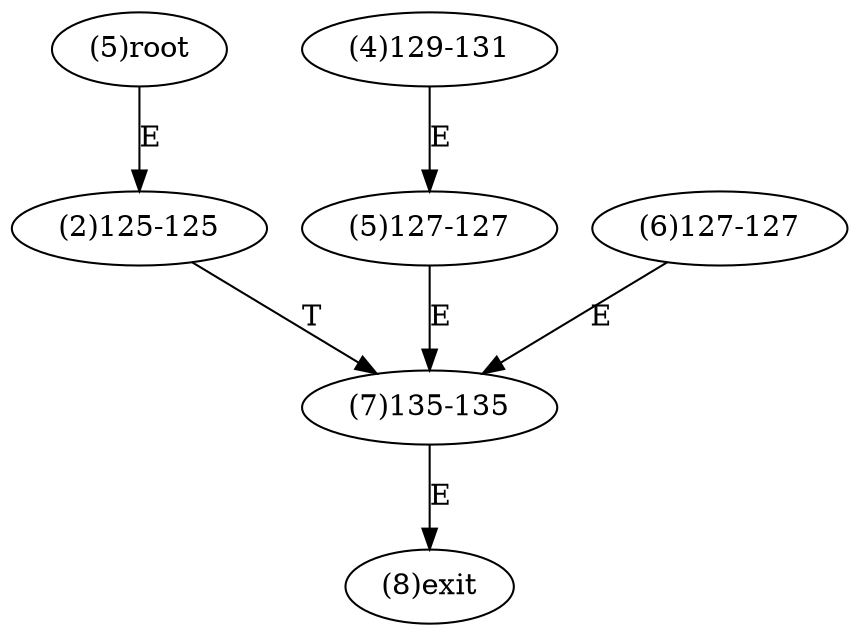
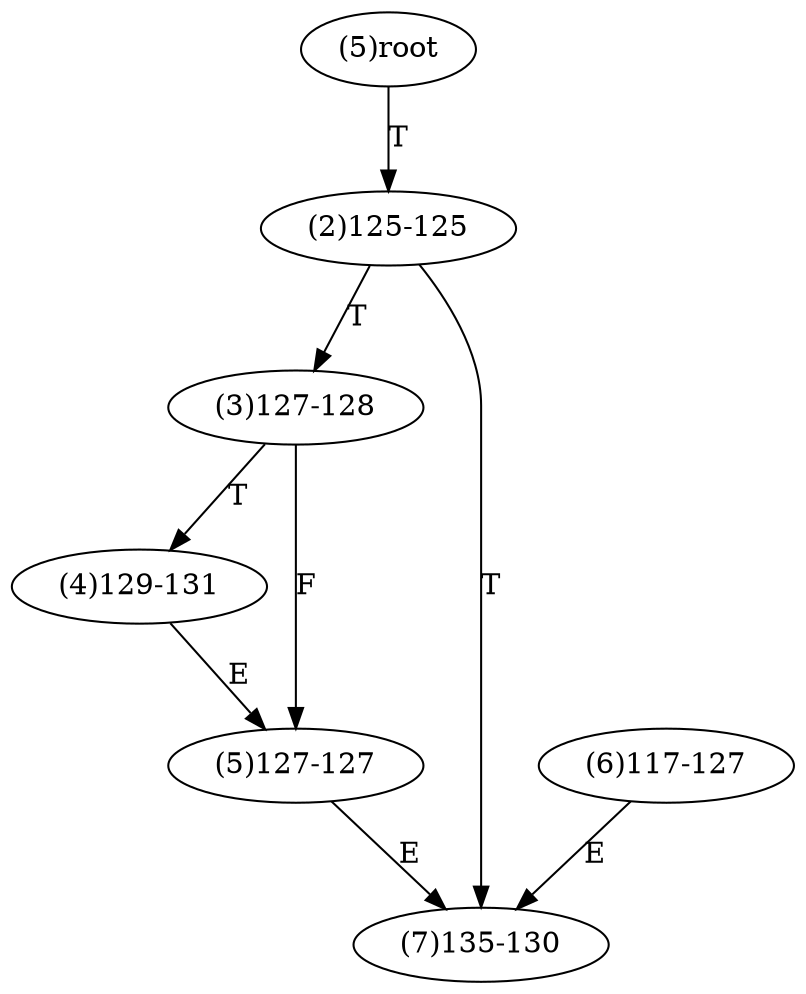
edge "(5)root" -> "(2)125-125": label "E" -> "T"
node "(6)127-127": label "(6)127-127" -> "(6)117-127"
node "(3)127-128": added
node "(7)135-135": label "(7)135-135" -> "(7)135-130"
node "(8)exit": removed
